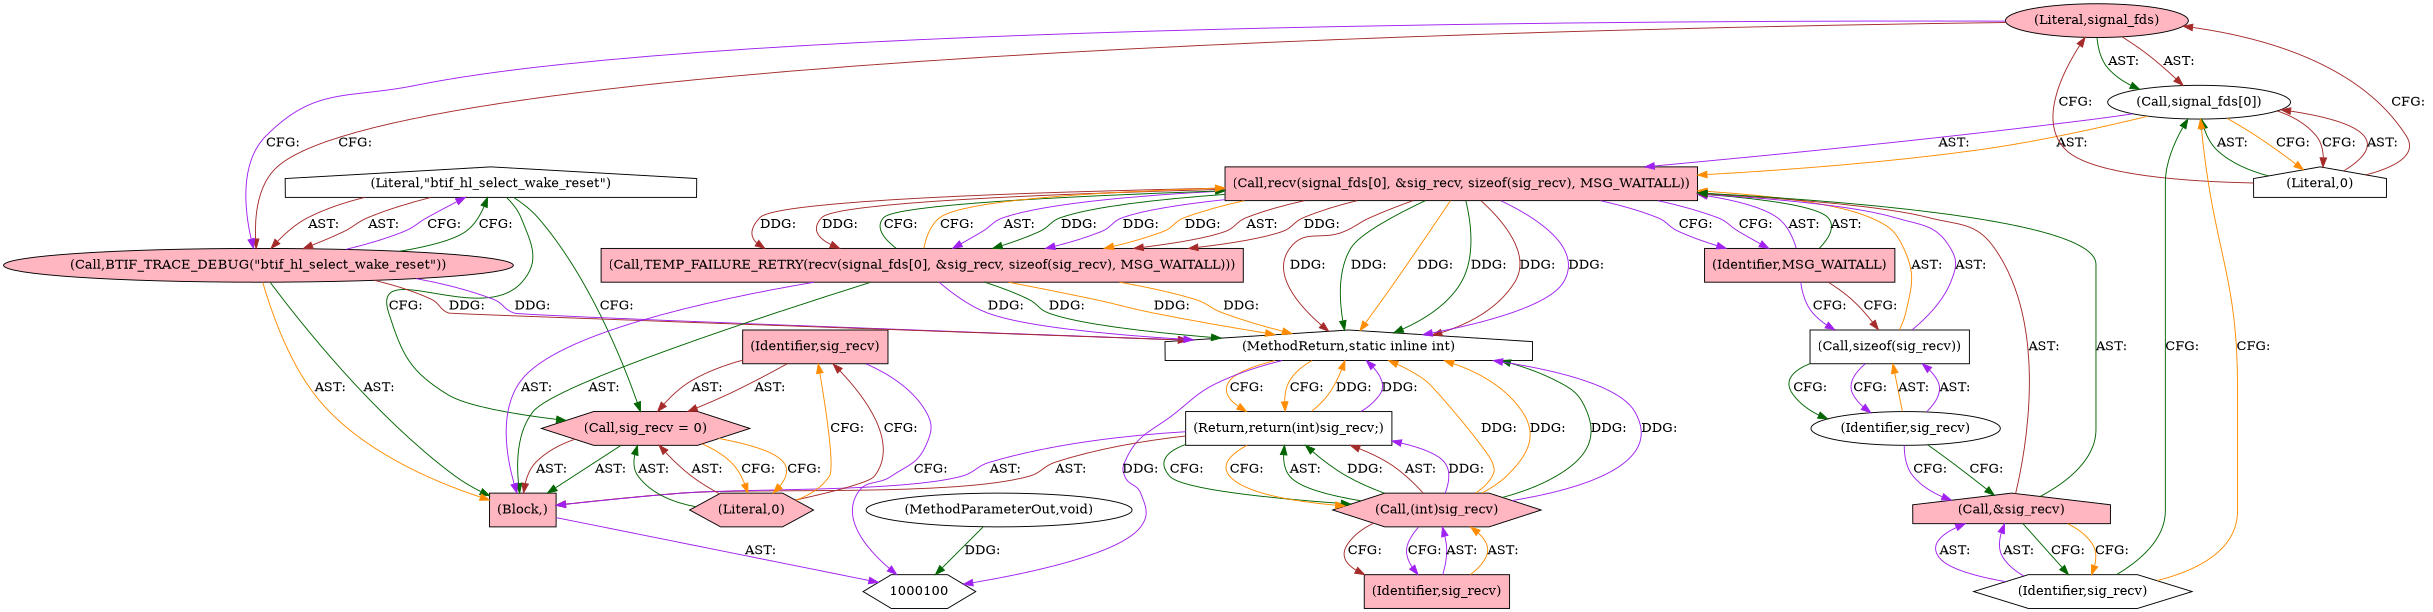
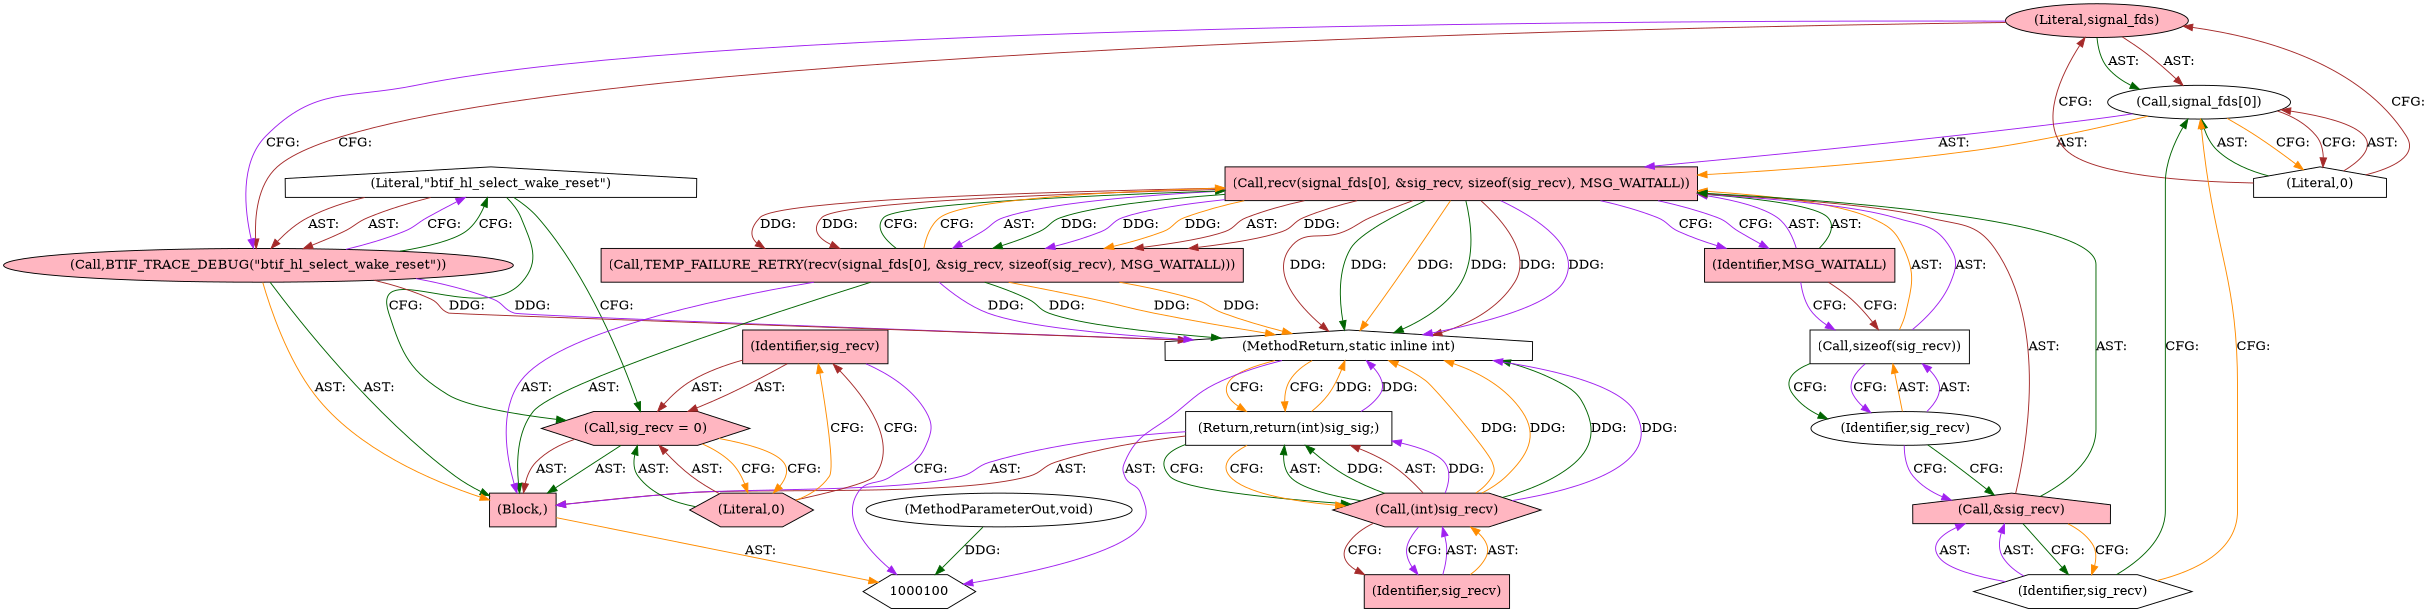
node "(Return,return(int)sig_recv;)": label "(Return,return(int)sig_recv;)" -> "(Return,return(int)sig_sig;)"
edge "(MethodReturn,static inline int)" -> "1000100": label "DDG: " -> "AST: "
edge "(Block,)" -> "1000100": color purple -> darkorange
